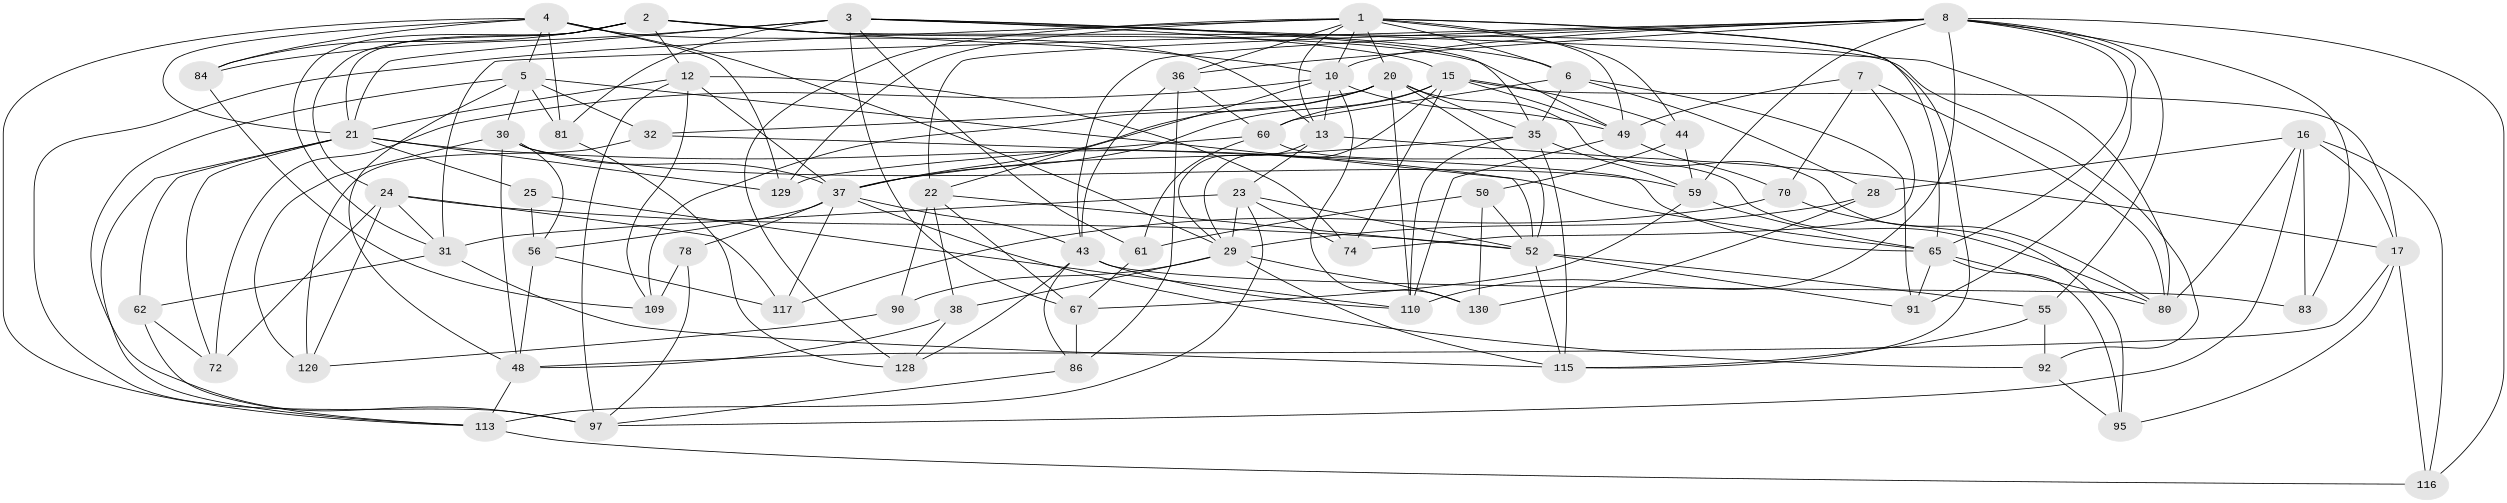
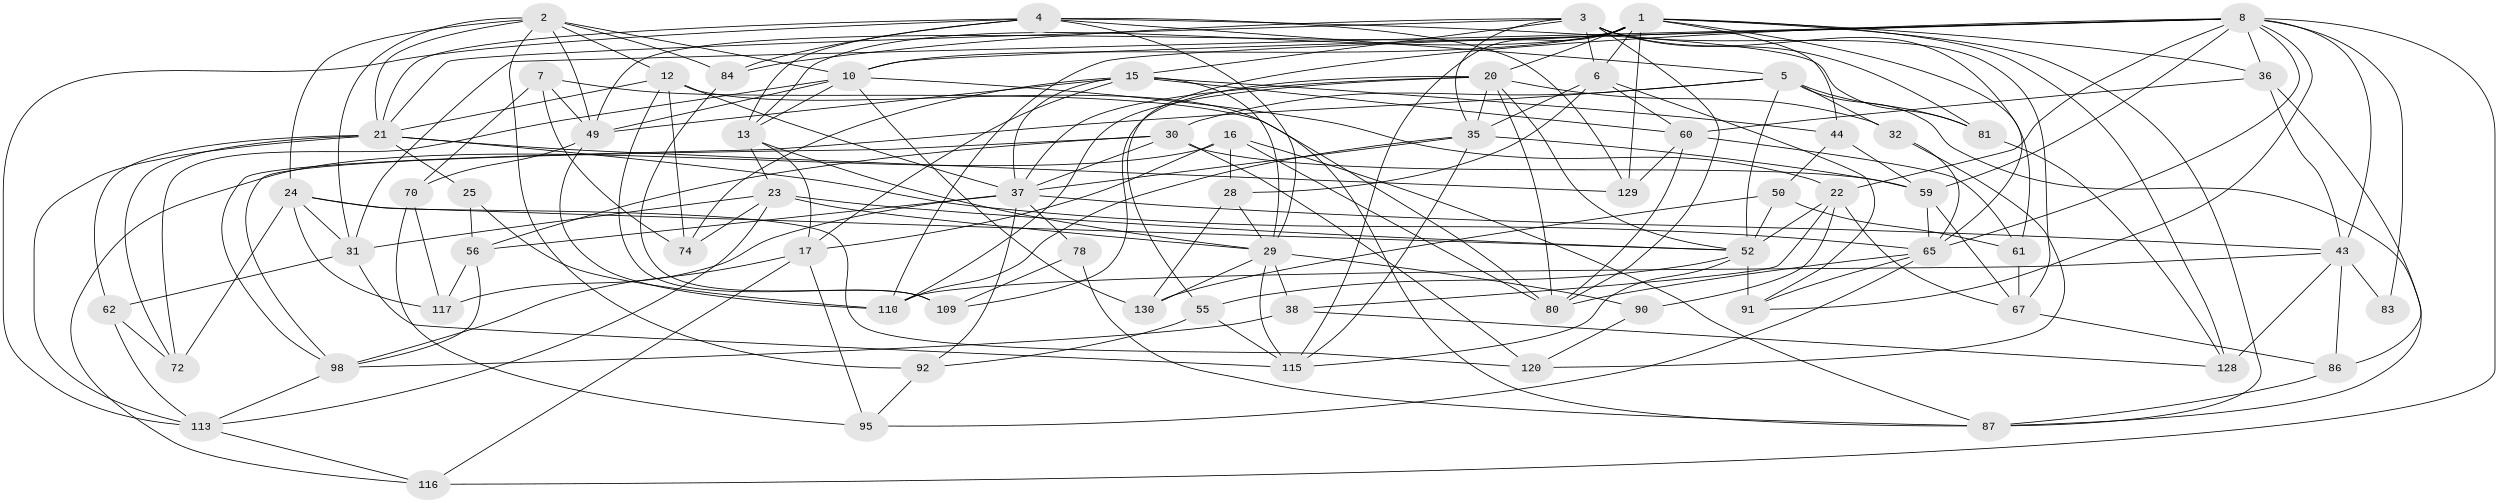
edge "16" -- "83": removed
node "48": label "48" -> "98"
node "97": label "97" -> "87"
